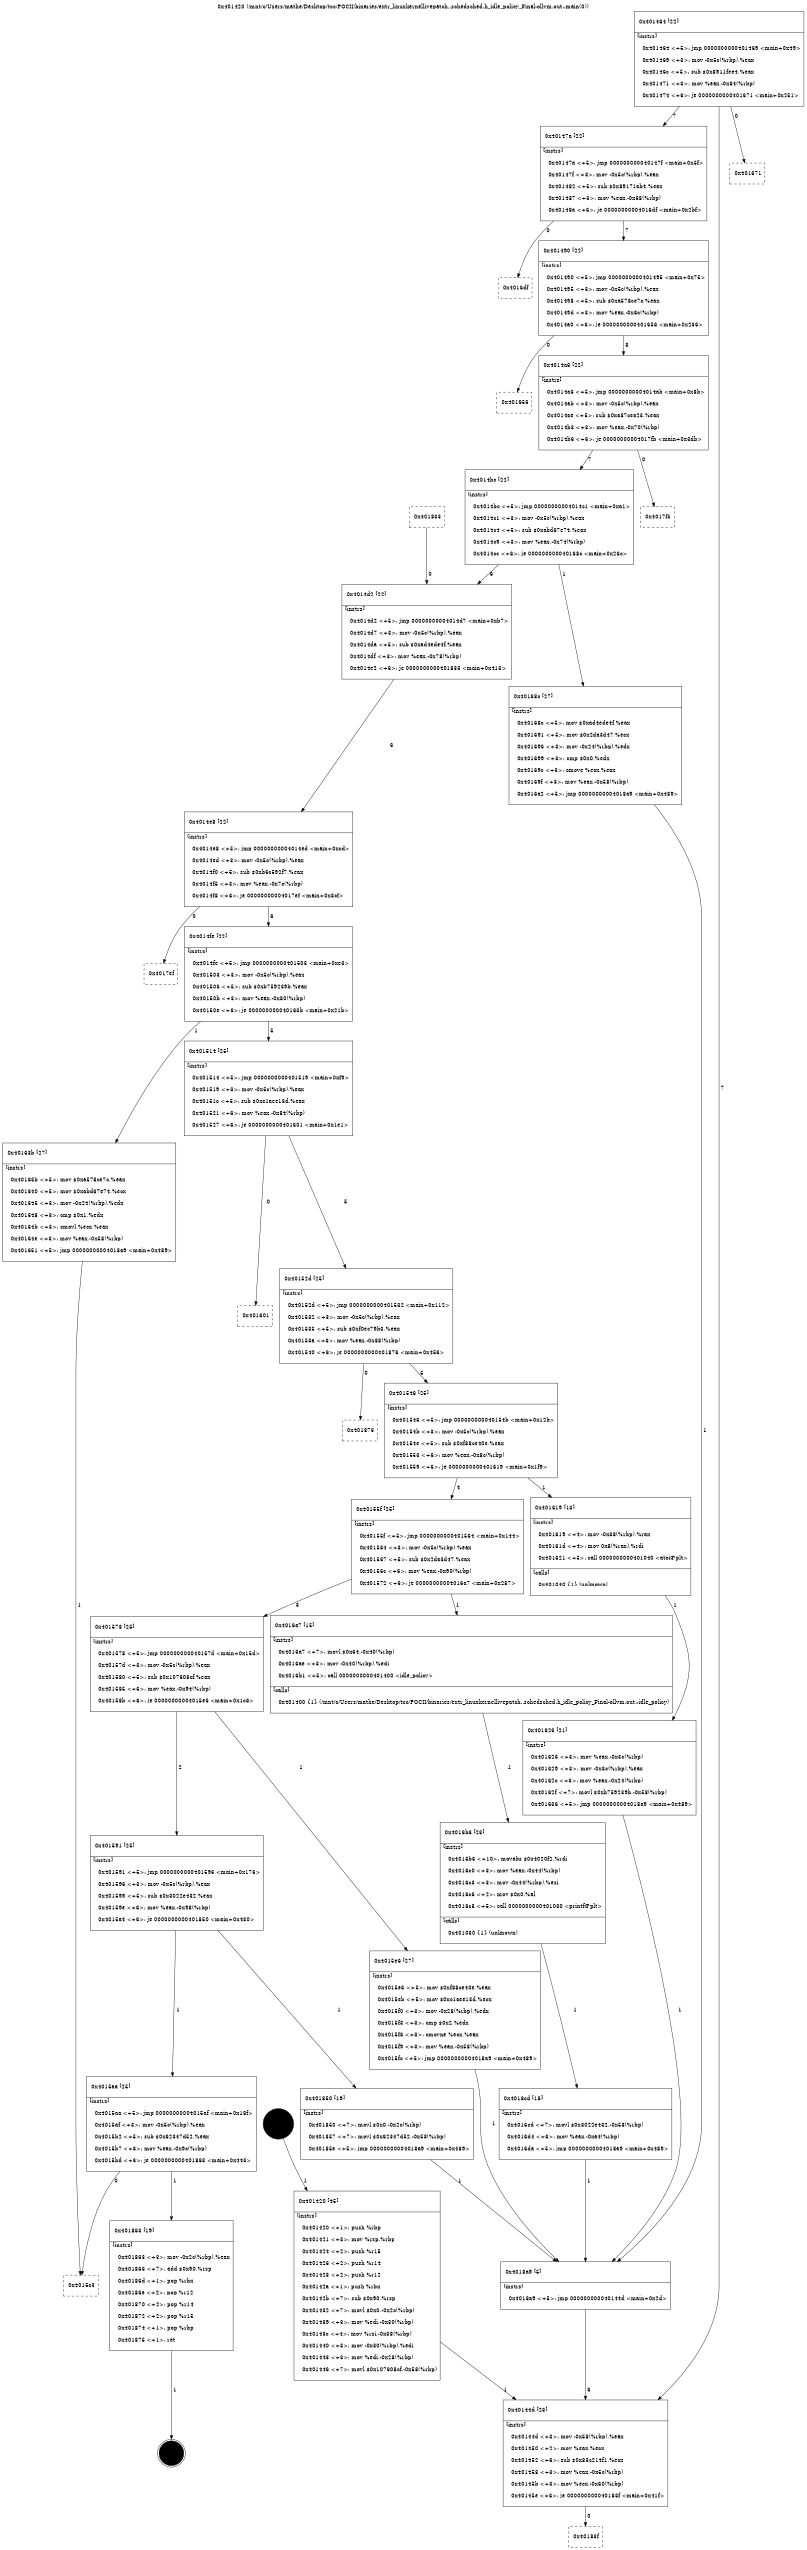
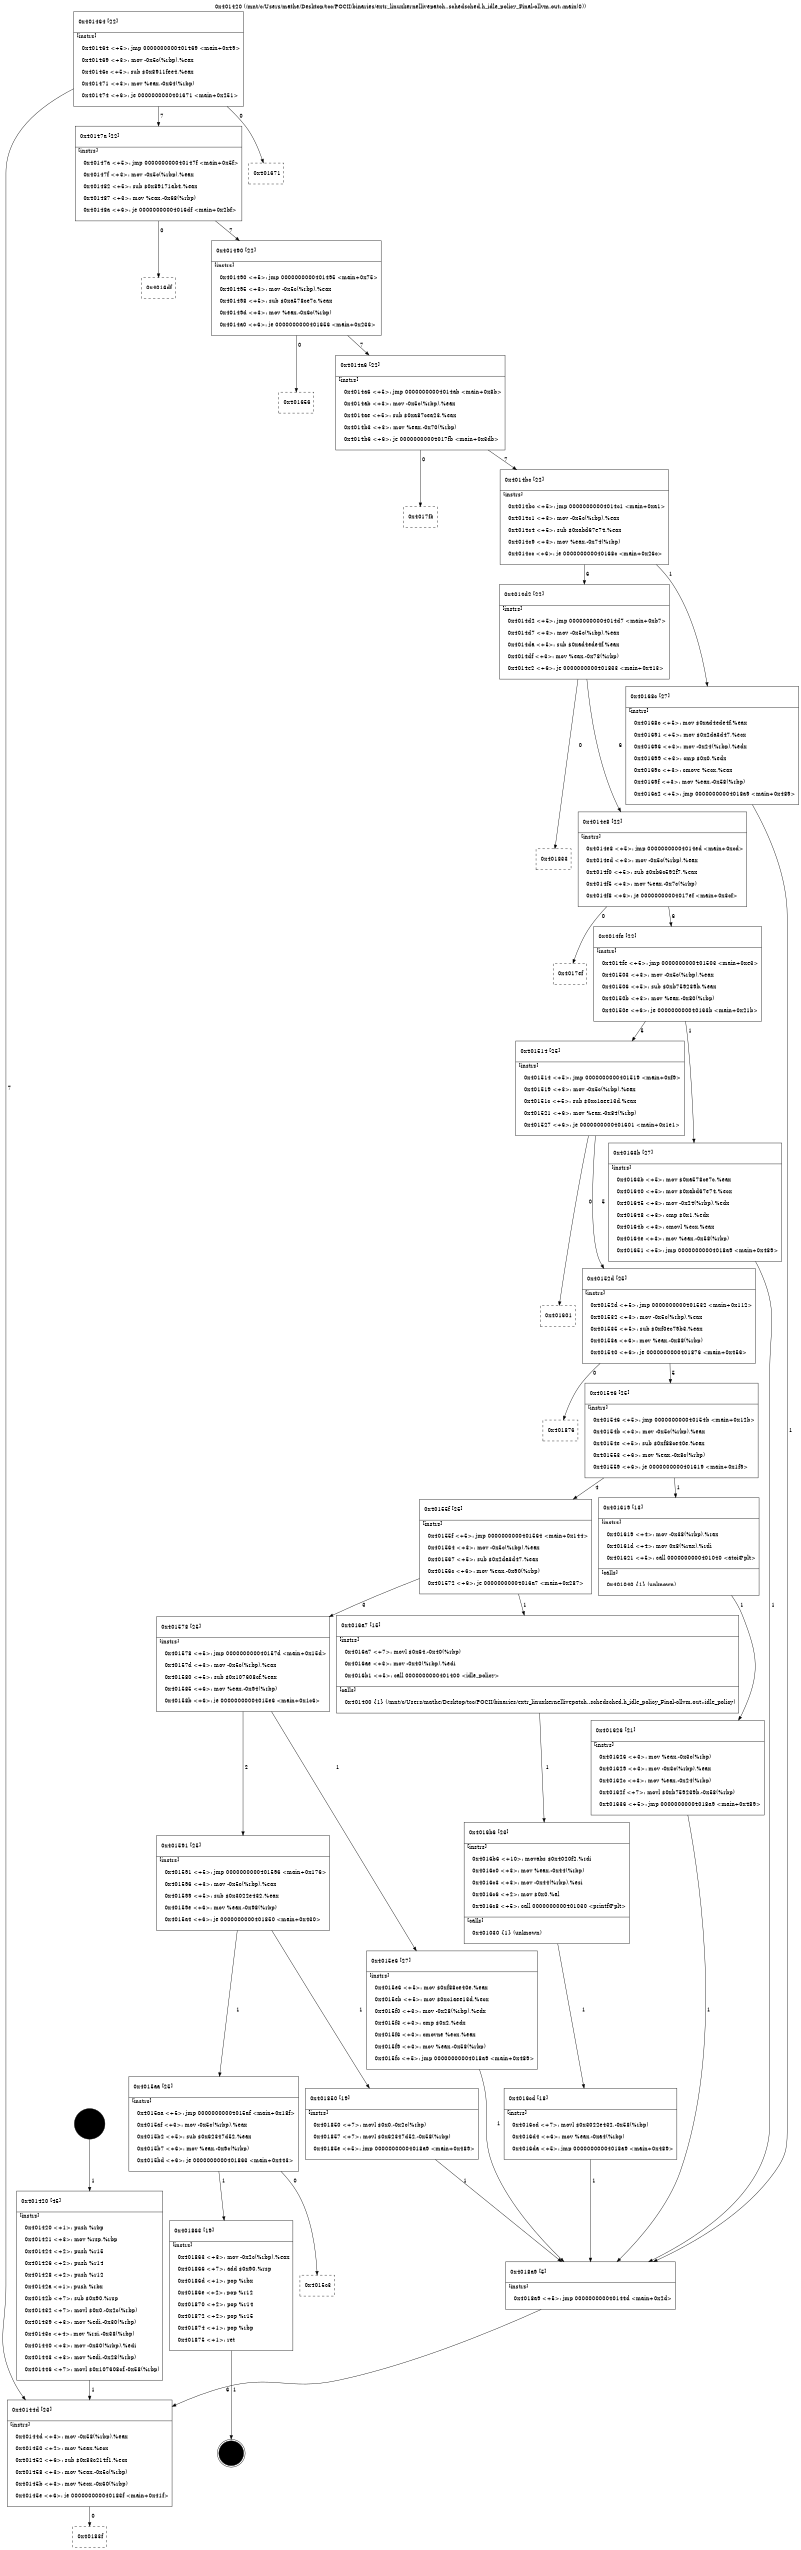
edge "0x401490 [22]" -> "0x4014a6 [22]": label " 8" -> " 7"
edge "0x401833" -> "0x4014d2 [22]": reversed
edge "0x40163b [27]" -> "0x4015c3": now "0x40163b [27]" -> "0x4018a9 [5]"
